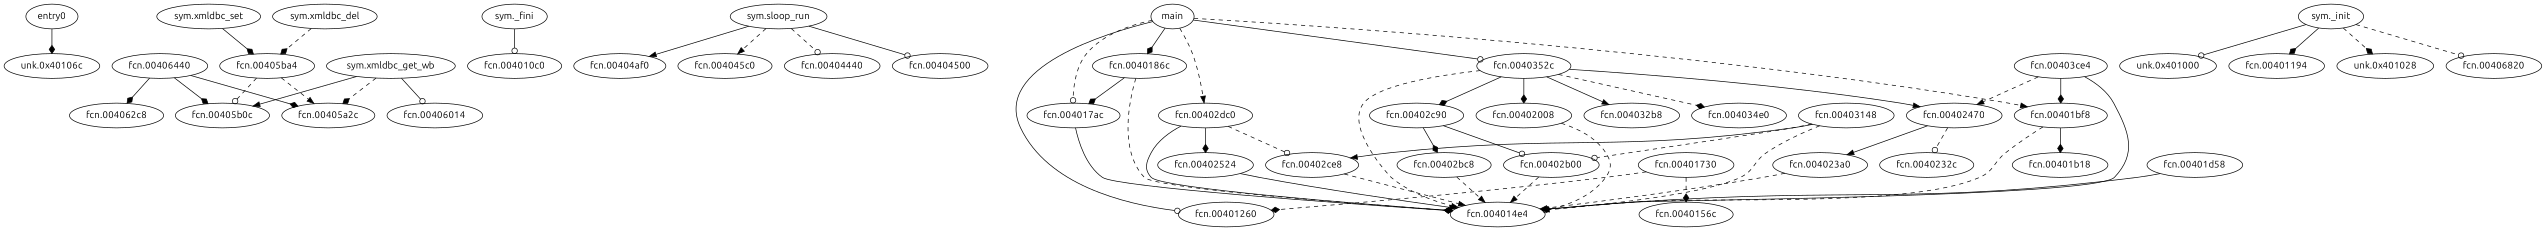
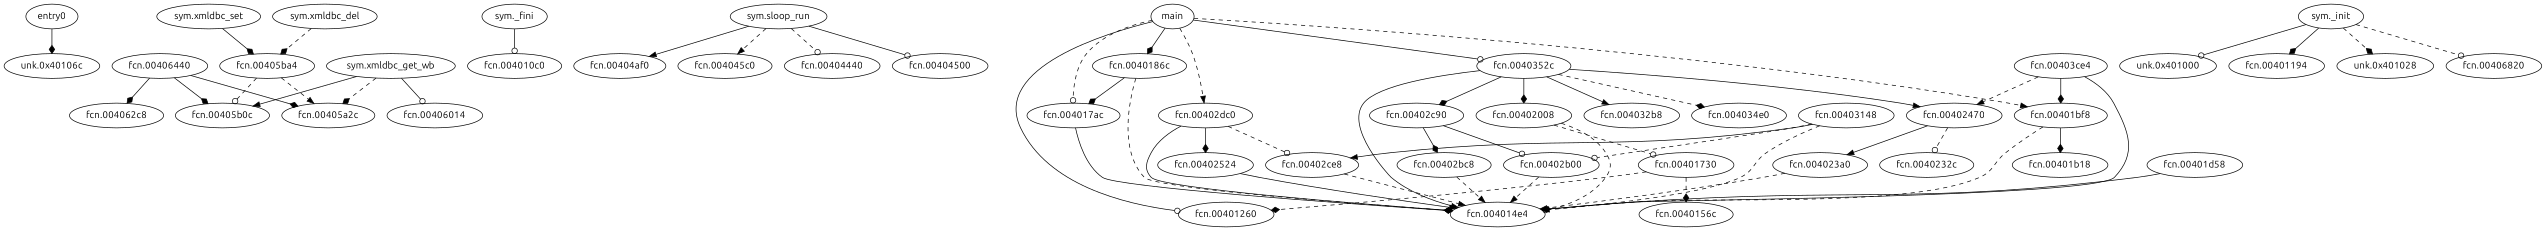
edge "fcn.0040352c" -> "fcn.004014e4": style dashed -> solid
edge "fcn.00402008" -> "fcn.00401730": added
